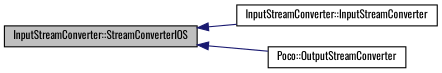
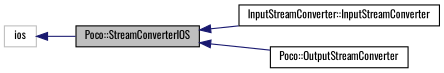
node "ios": added
node "InputStreamConverter::StreamConverterIOS": label "InputStreamConverter::StreamConverterIOS" -> "Poco::StreamConverterIOS"
